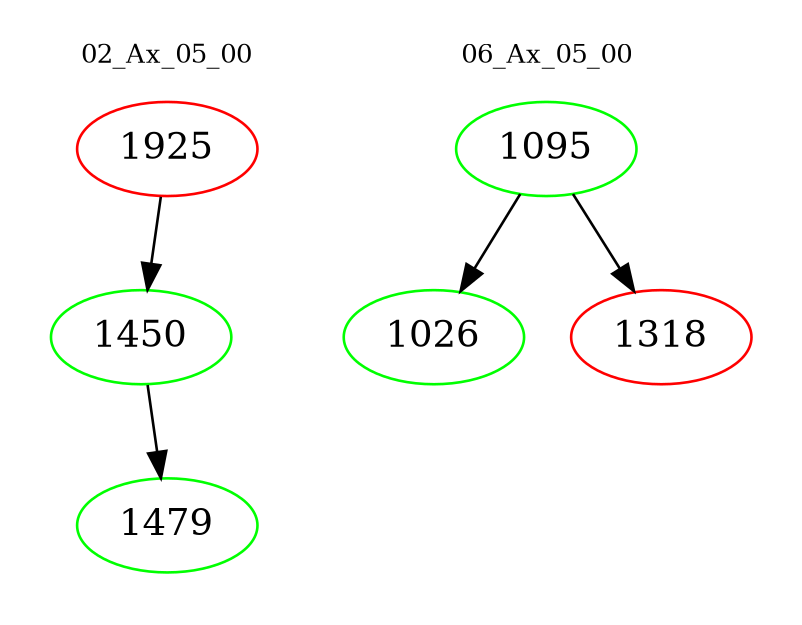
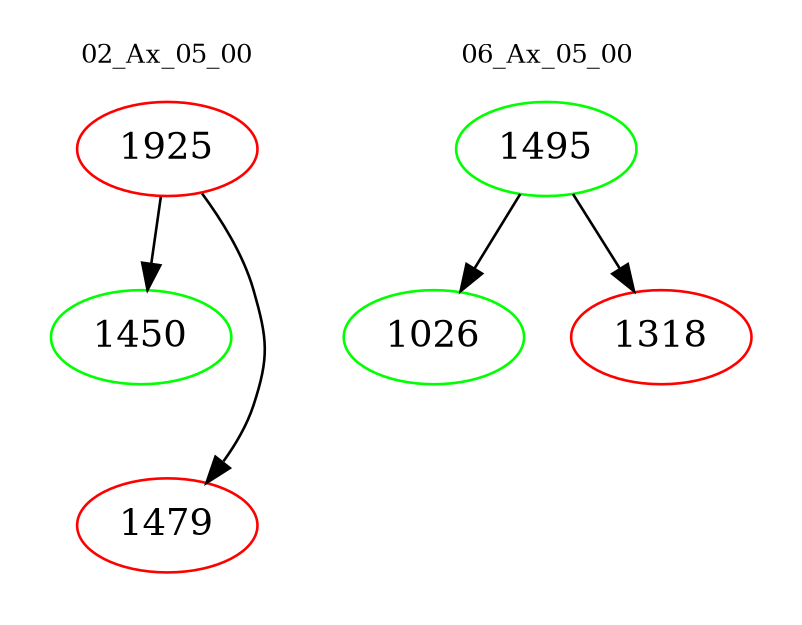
node "1095": label "1095" -> "1495"
edge "1450" -> "1479": now "1925" -> "1479"
node "1479": color green -> red
